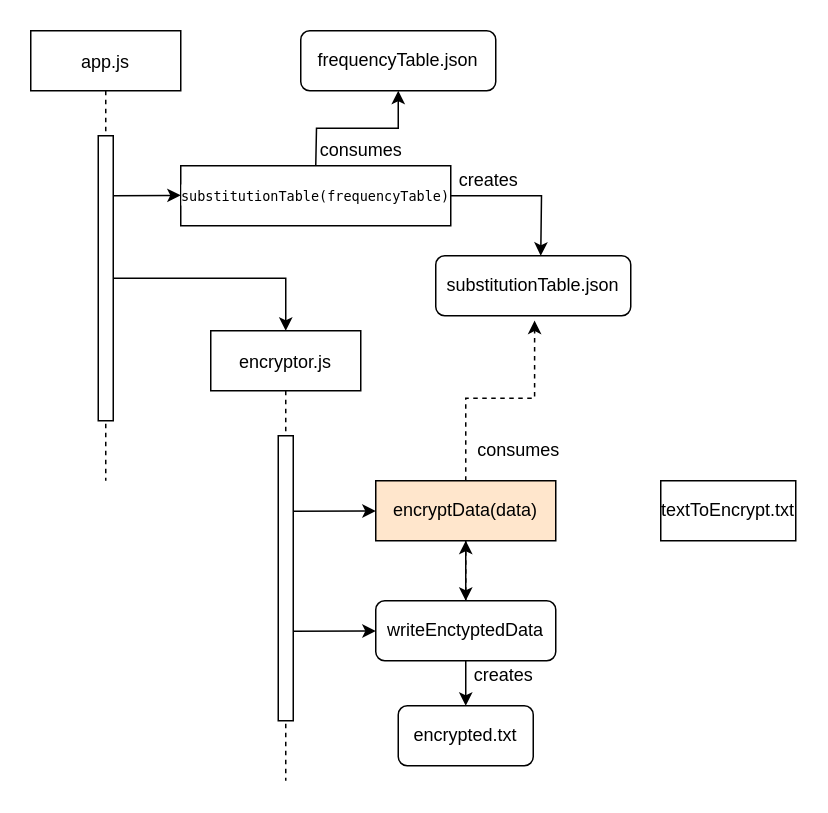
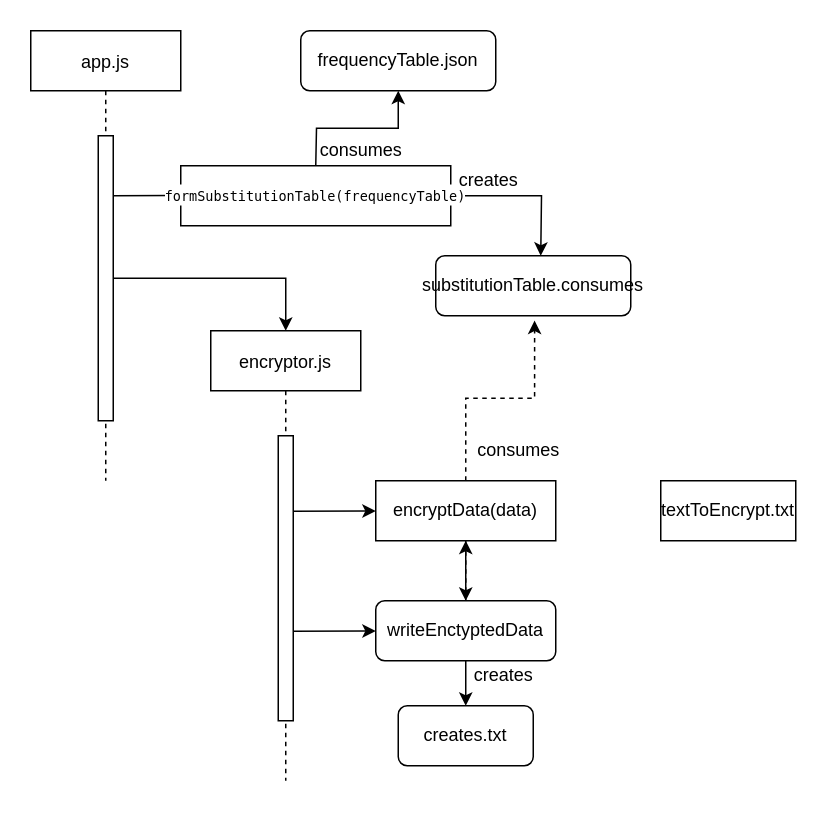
node "substitutionTable(frequencyTable)": label "substitutionTable(frequencyTable)" -> "formSubstitutionTable(frequencyTable)"
node "substitutionTable.json": label "substitutionTable.json" -> "substitutionTable.consumes"
node "encryptData(data)": fillcolor #ffe6cc -> #ffffff
node "encrypted.txt": label "encrypted.txt" -> "creates.txt"
